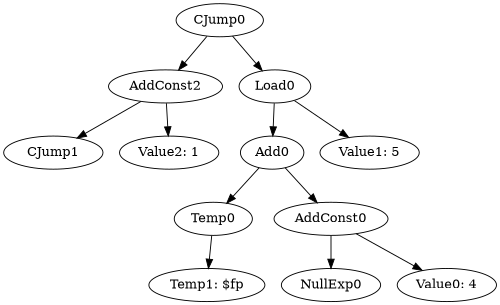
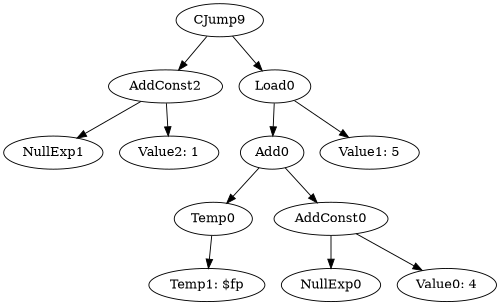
node "CJump0": label "CJump0" -> "CJump9"
node "CJump1": label "CJump1" -> "NullExp1"
